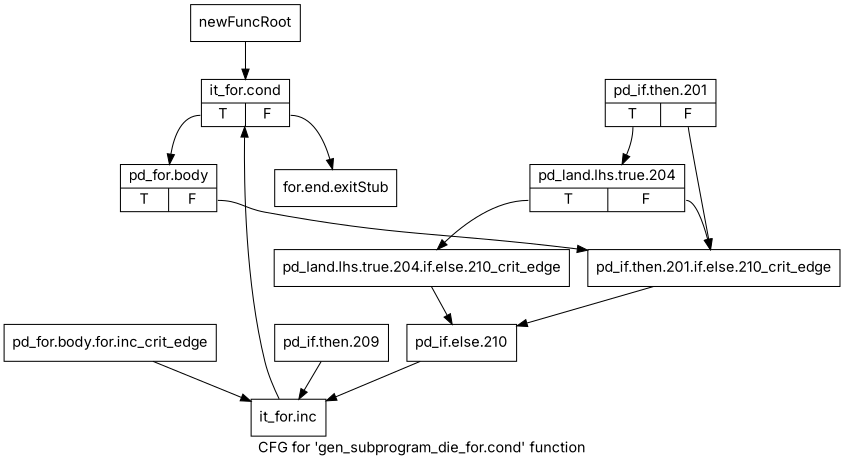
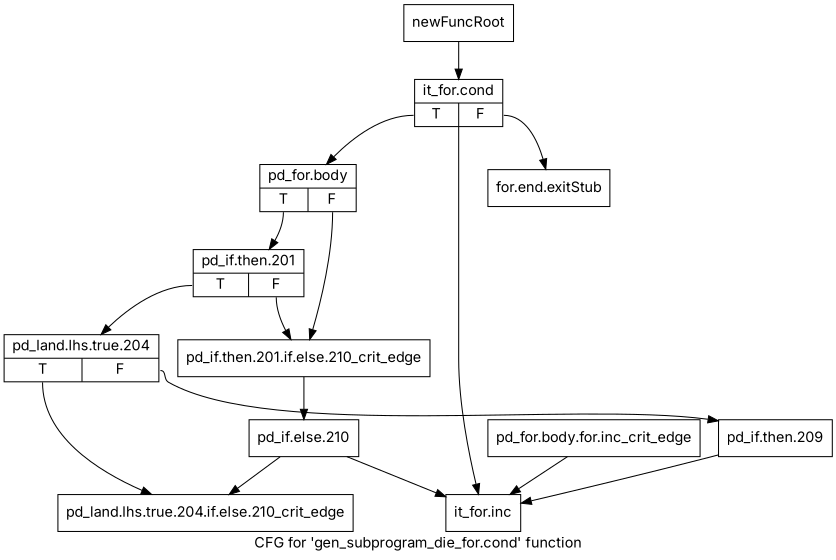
edge "pd_land.lhs.true.204" -> "pd_if.then.201.if.else.210_crit_edge": now "pd_land.lhs.true.204" -> "pd_if.then.209"
edge "pd_for.body" -> "pd_if.then.201": added
edge "it_for.inc" -> "it_for.cond": reversed
edge "pd_land.lhs.true.204.if.else.210_crit_edge" -> "pd_if.else.210": reversed
